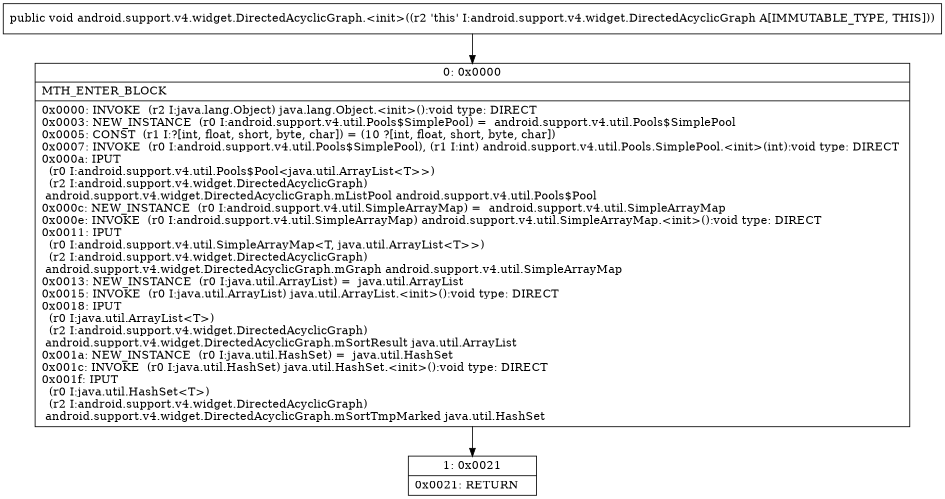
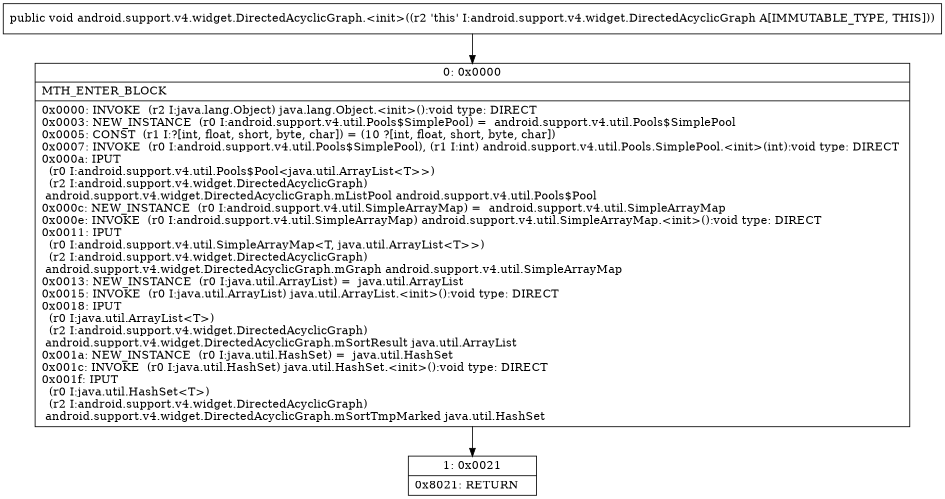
node "1: 0x0021": text "0x0021: RETURN" -> "0x8021: RETURN"
